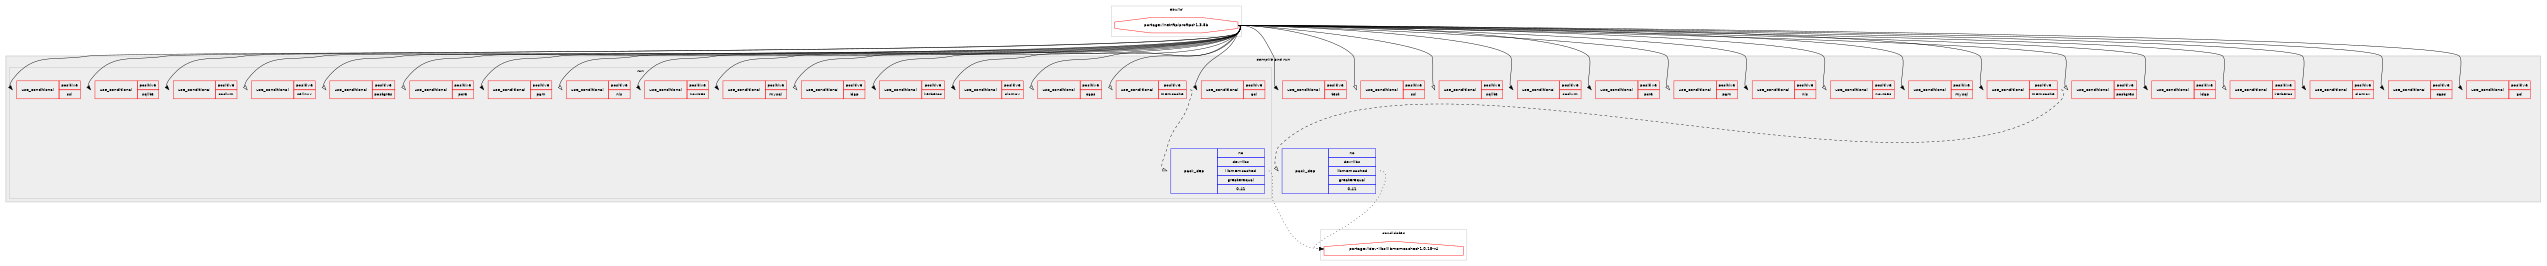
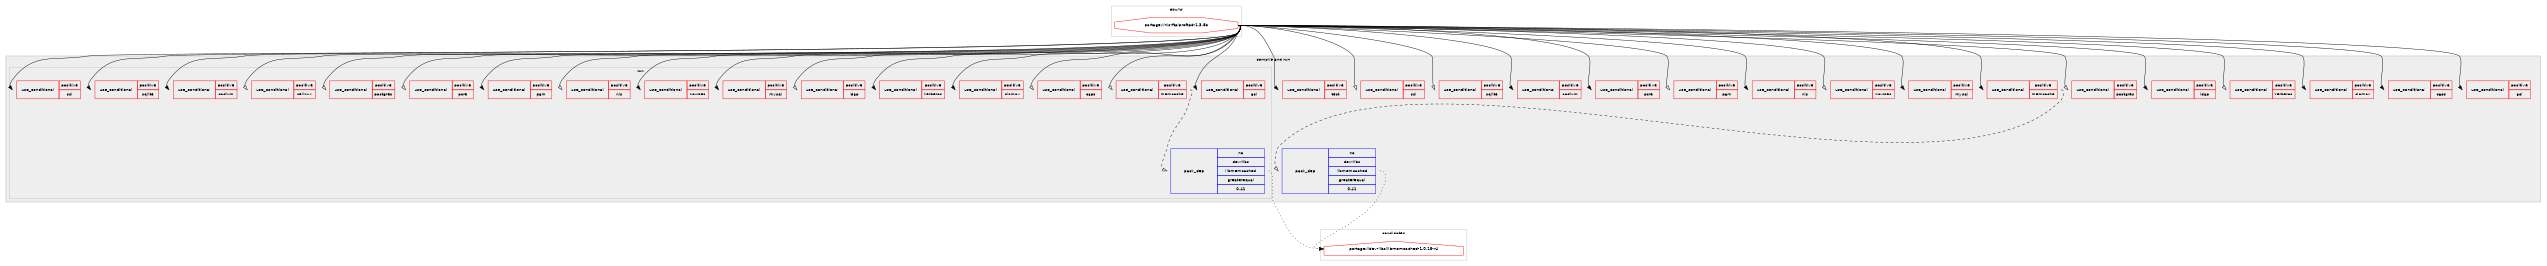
node "portage://net-ftp/proftpd-1.3.8b": label "portage://net-ftp/proftpd-1.3.8b" -> "portage://nls-ftp/proftpd-1.3.8b"
